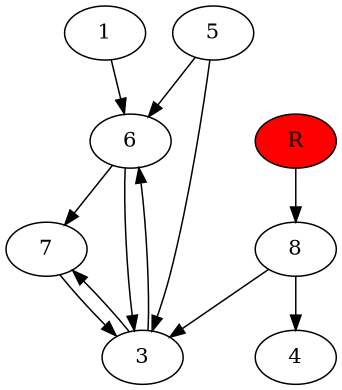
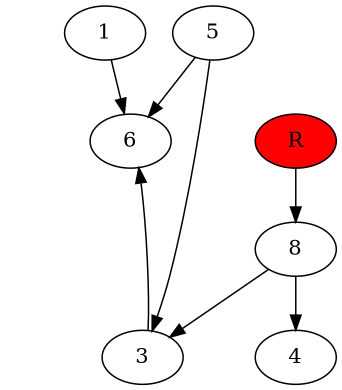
edge "6" -> "3": removed
node "7": removed
